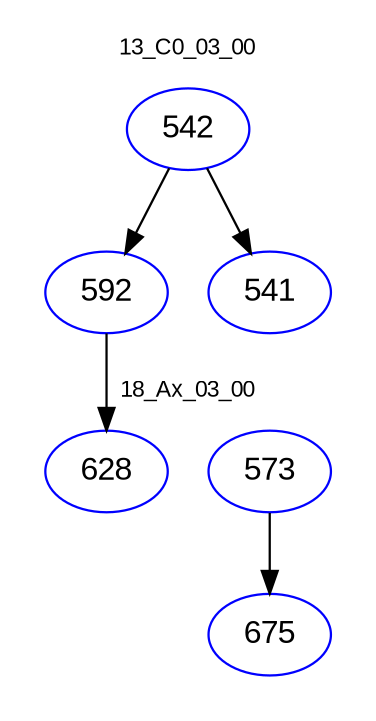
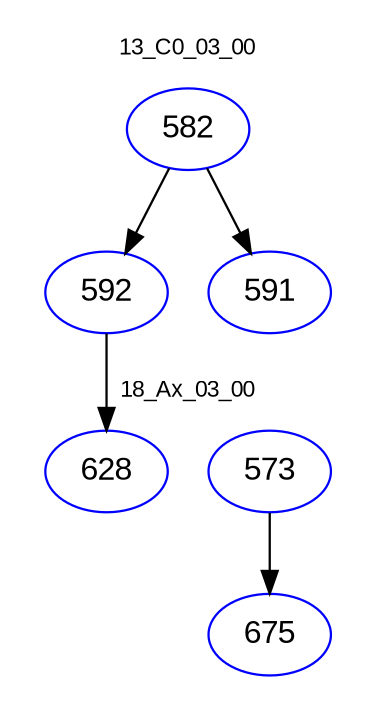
node "542": label "542" -> "582"
node "541": label "541" -> "591"
